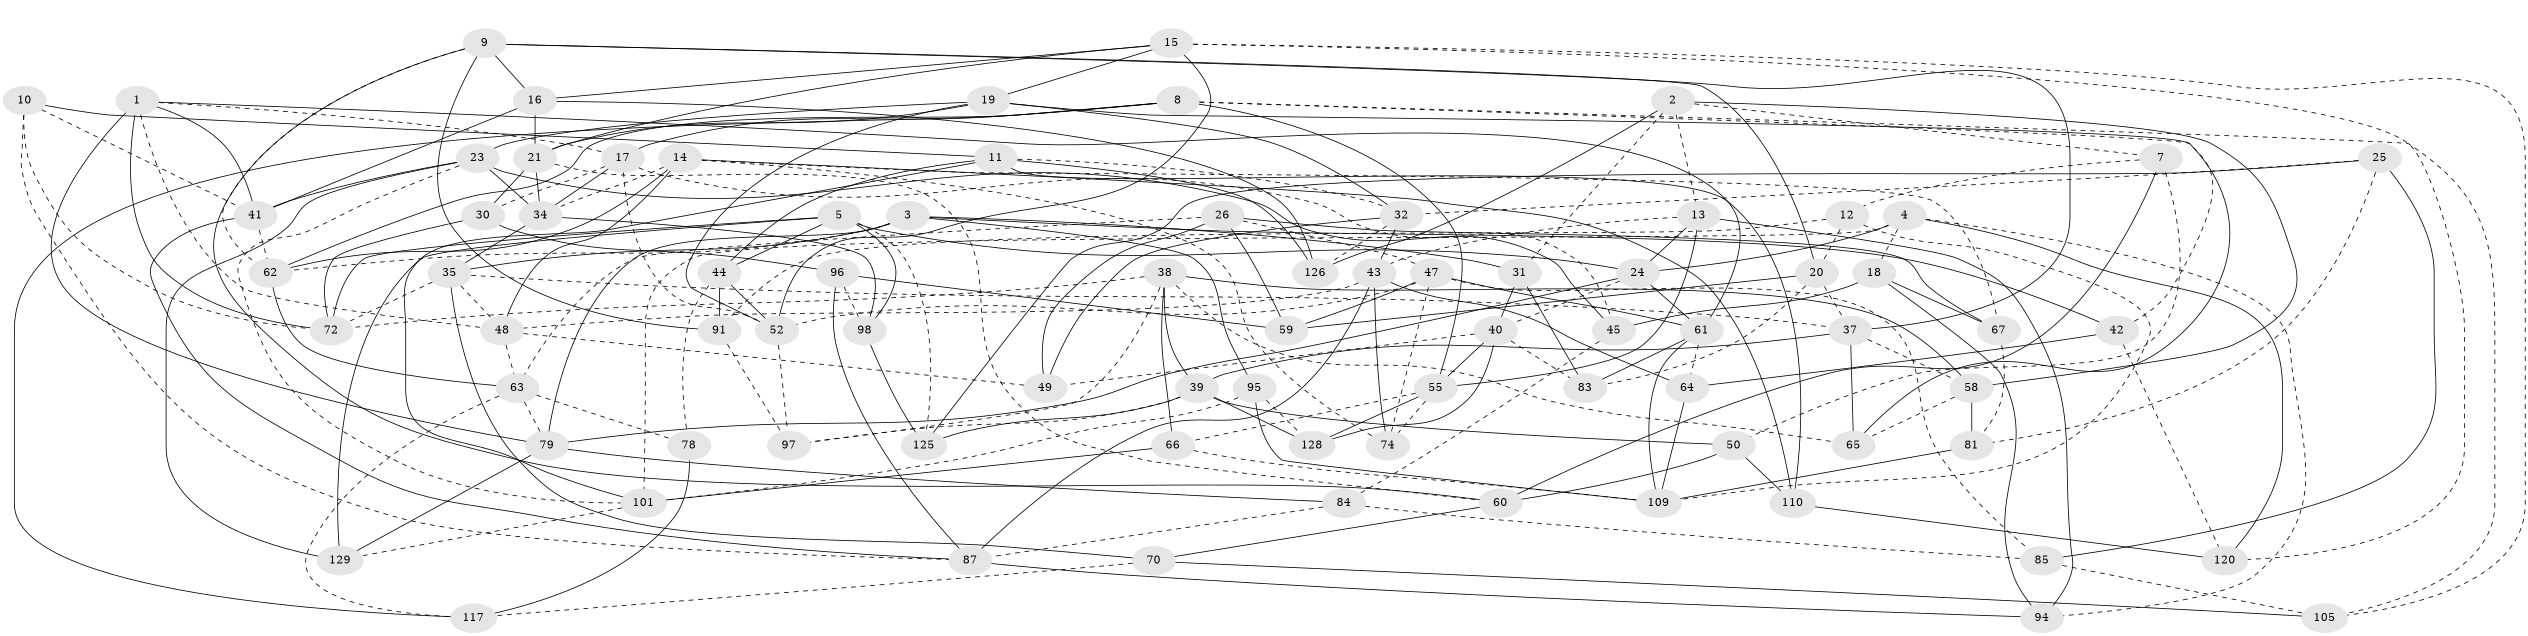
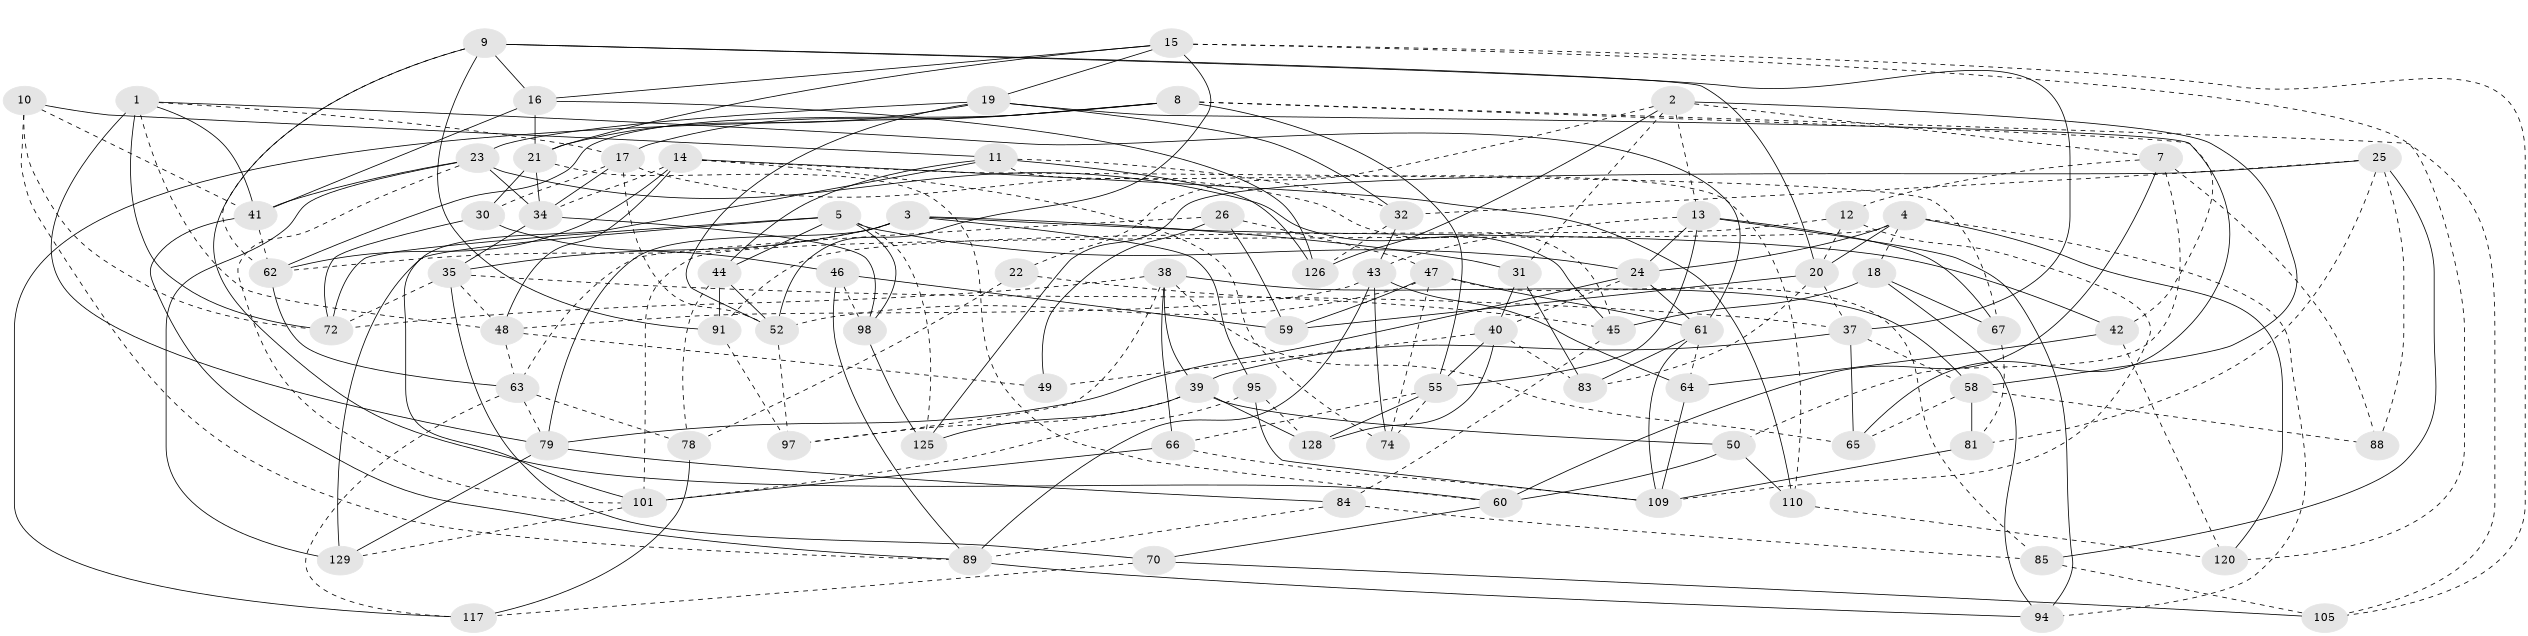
edge "11" -- "110": style solid -> dashed
edge "26" -- "67": now "13" -- "67"
edge "4" -- "20": added
edge "32" -- "49": removed
node "96": label "96" -> "46"
node "22": added
node "88": added
edge "110" -- "120": style solid -> dashed
node "87": label "87" -> "89"
